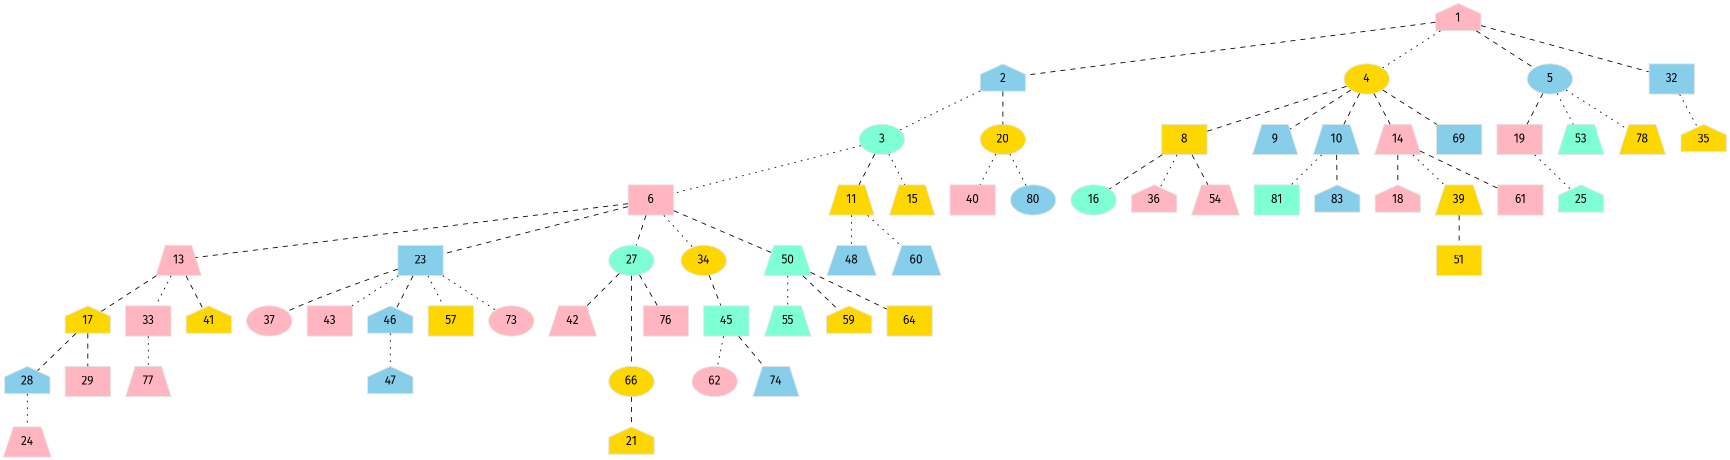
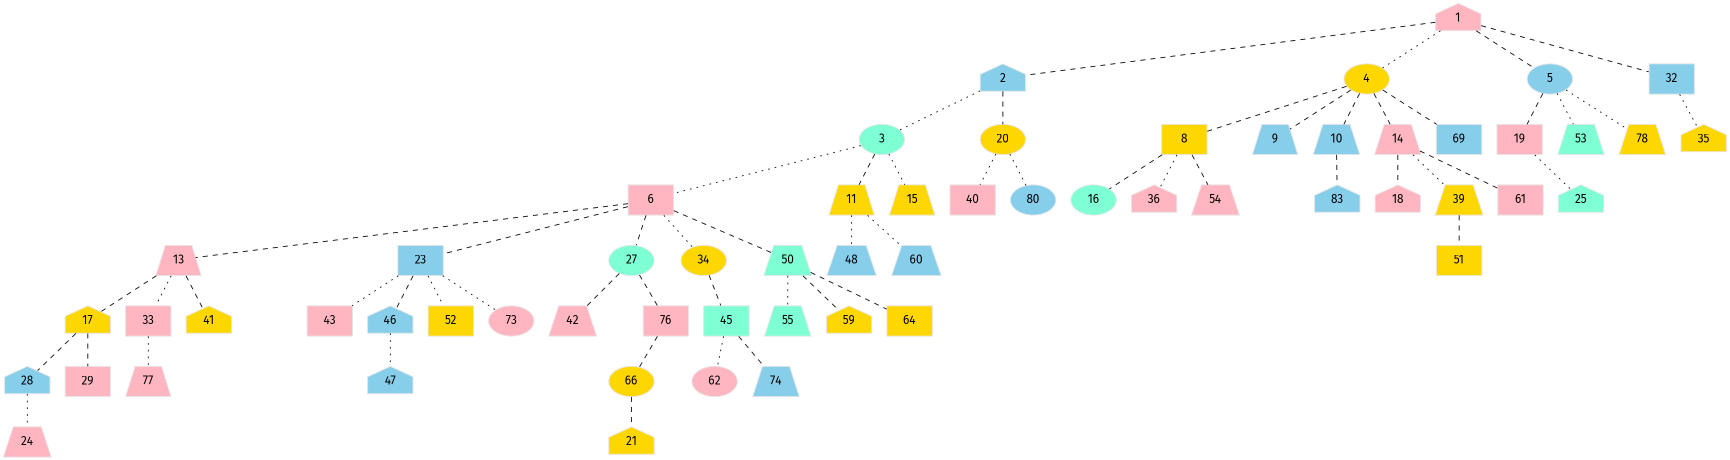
node "81": removed
node "37": removed
node "57": label "57" -> "52"
edge "27" -- "66": now "76" -- "66"
